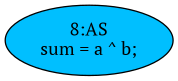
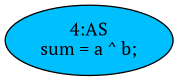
node "8:AS sum = a ^ b;": label "8:AS sum = a ^ b;" -> "4:AS sum = a ^ b;"
